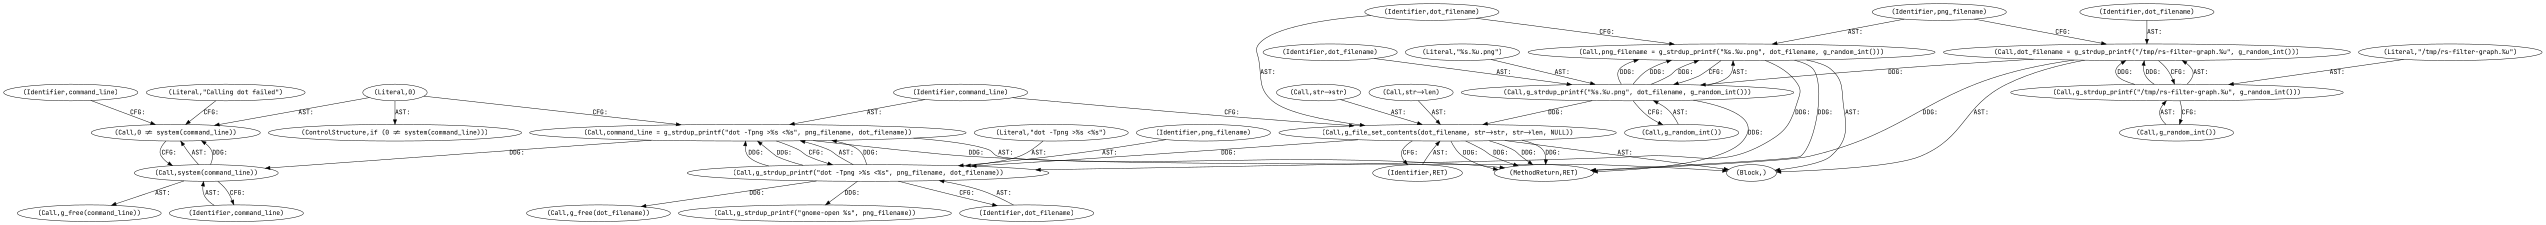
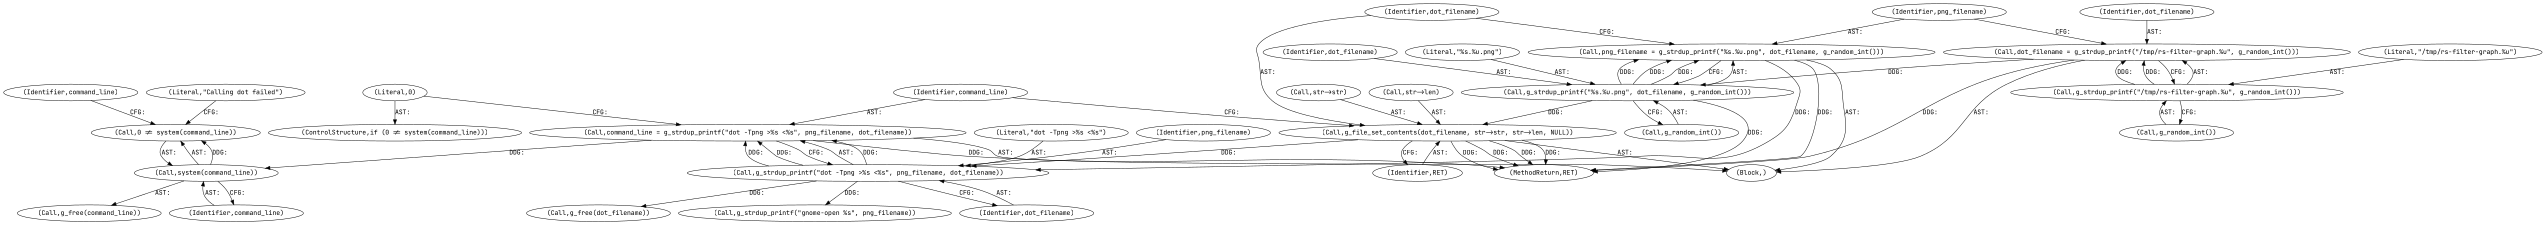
edge "(Literal,0)" -> "(Call,0 != system(command_line))": removed, label "AST:"
edge "(Call,0 != system(command_line))" -> "(Call,system(command_line))": label "CFG: " -> "AST: "
